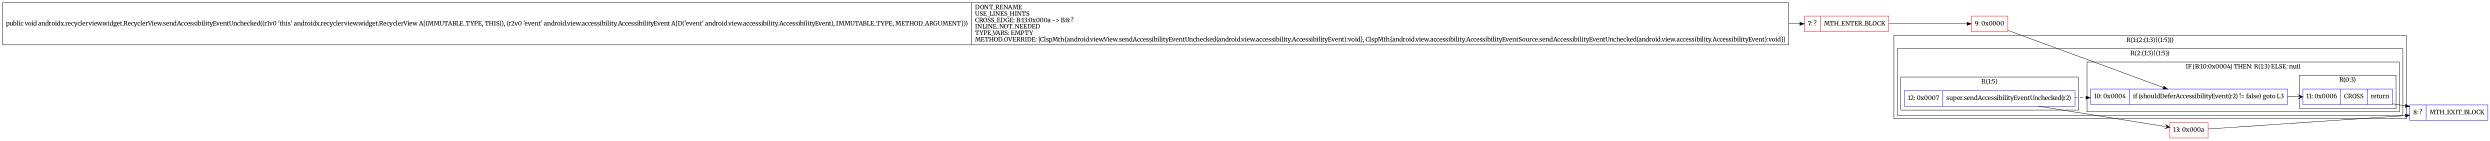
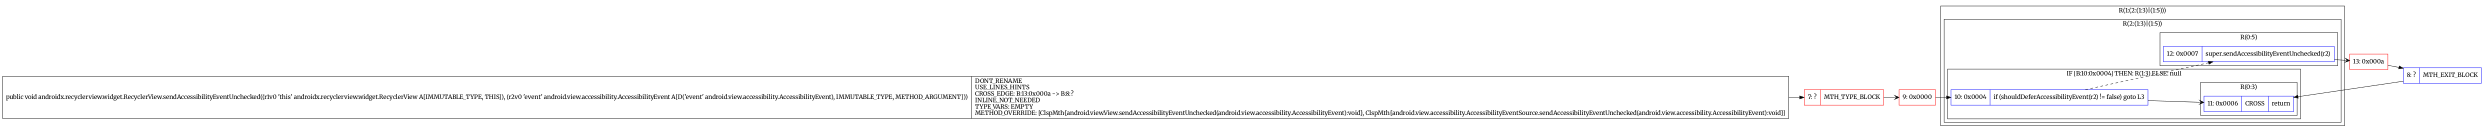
node "7: ?": text "MTH_ENTER_BLOCK" -> "MTH_TYPE_BLOCK"
edge "7: ?" -> "9: 0x0000": arrowhead normal -> vee
cluster "R(1:5)": label "R(1:5)" -> "R(0:5)"
edge "12: 0x0007" -> "10: 0x0004": reversed
edge "11: 0x0006" -> "8: ?": reversed
